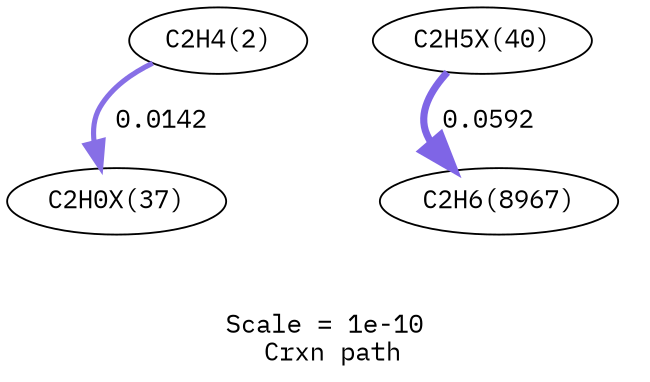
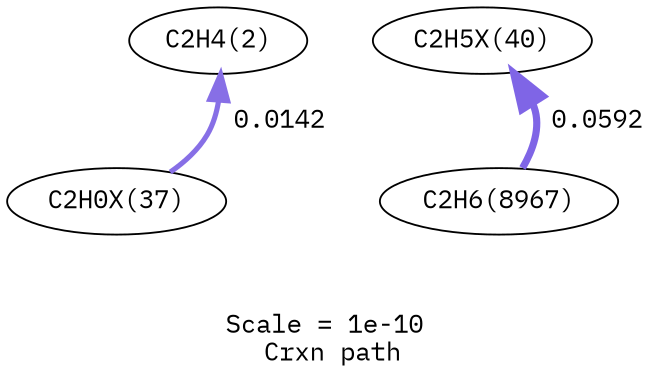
edge "C2H4(2)" -> "C2H0X(37)": reversed
edge "C2H5X(40)" -> "C2H6(8967)": reversed
